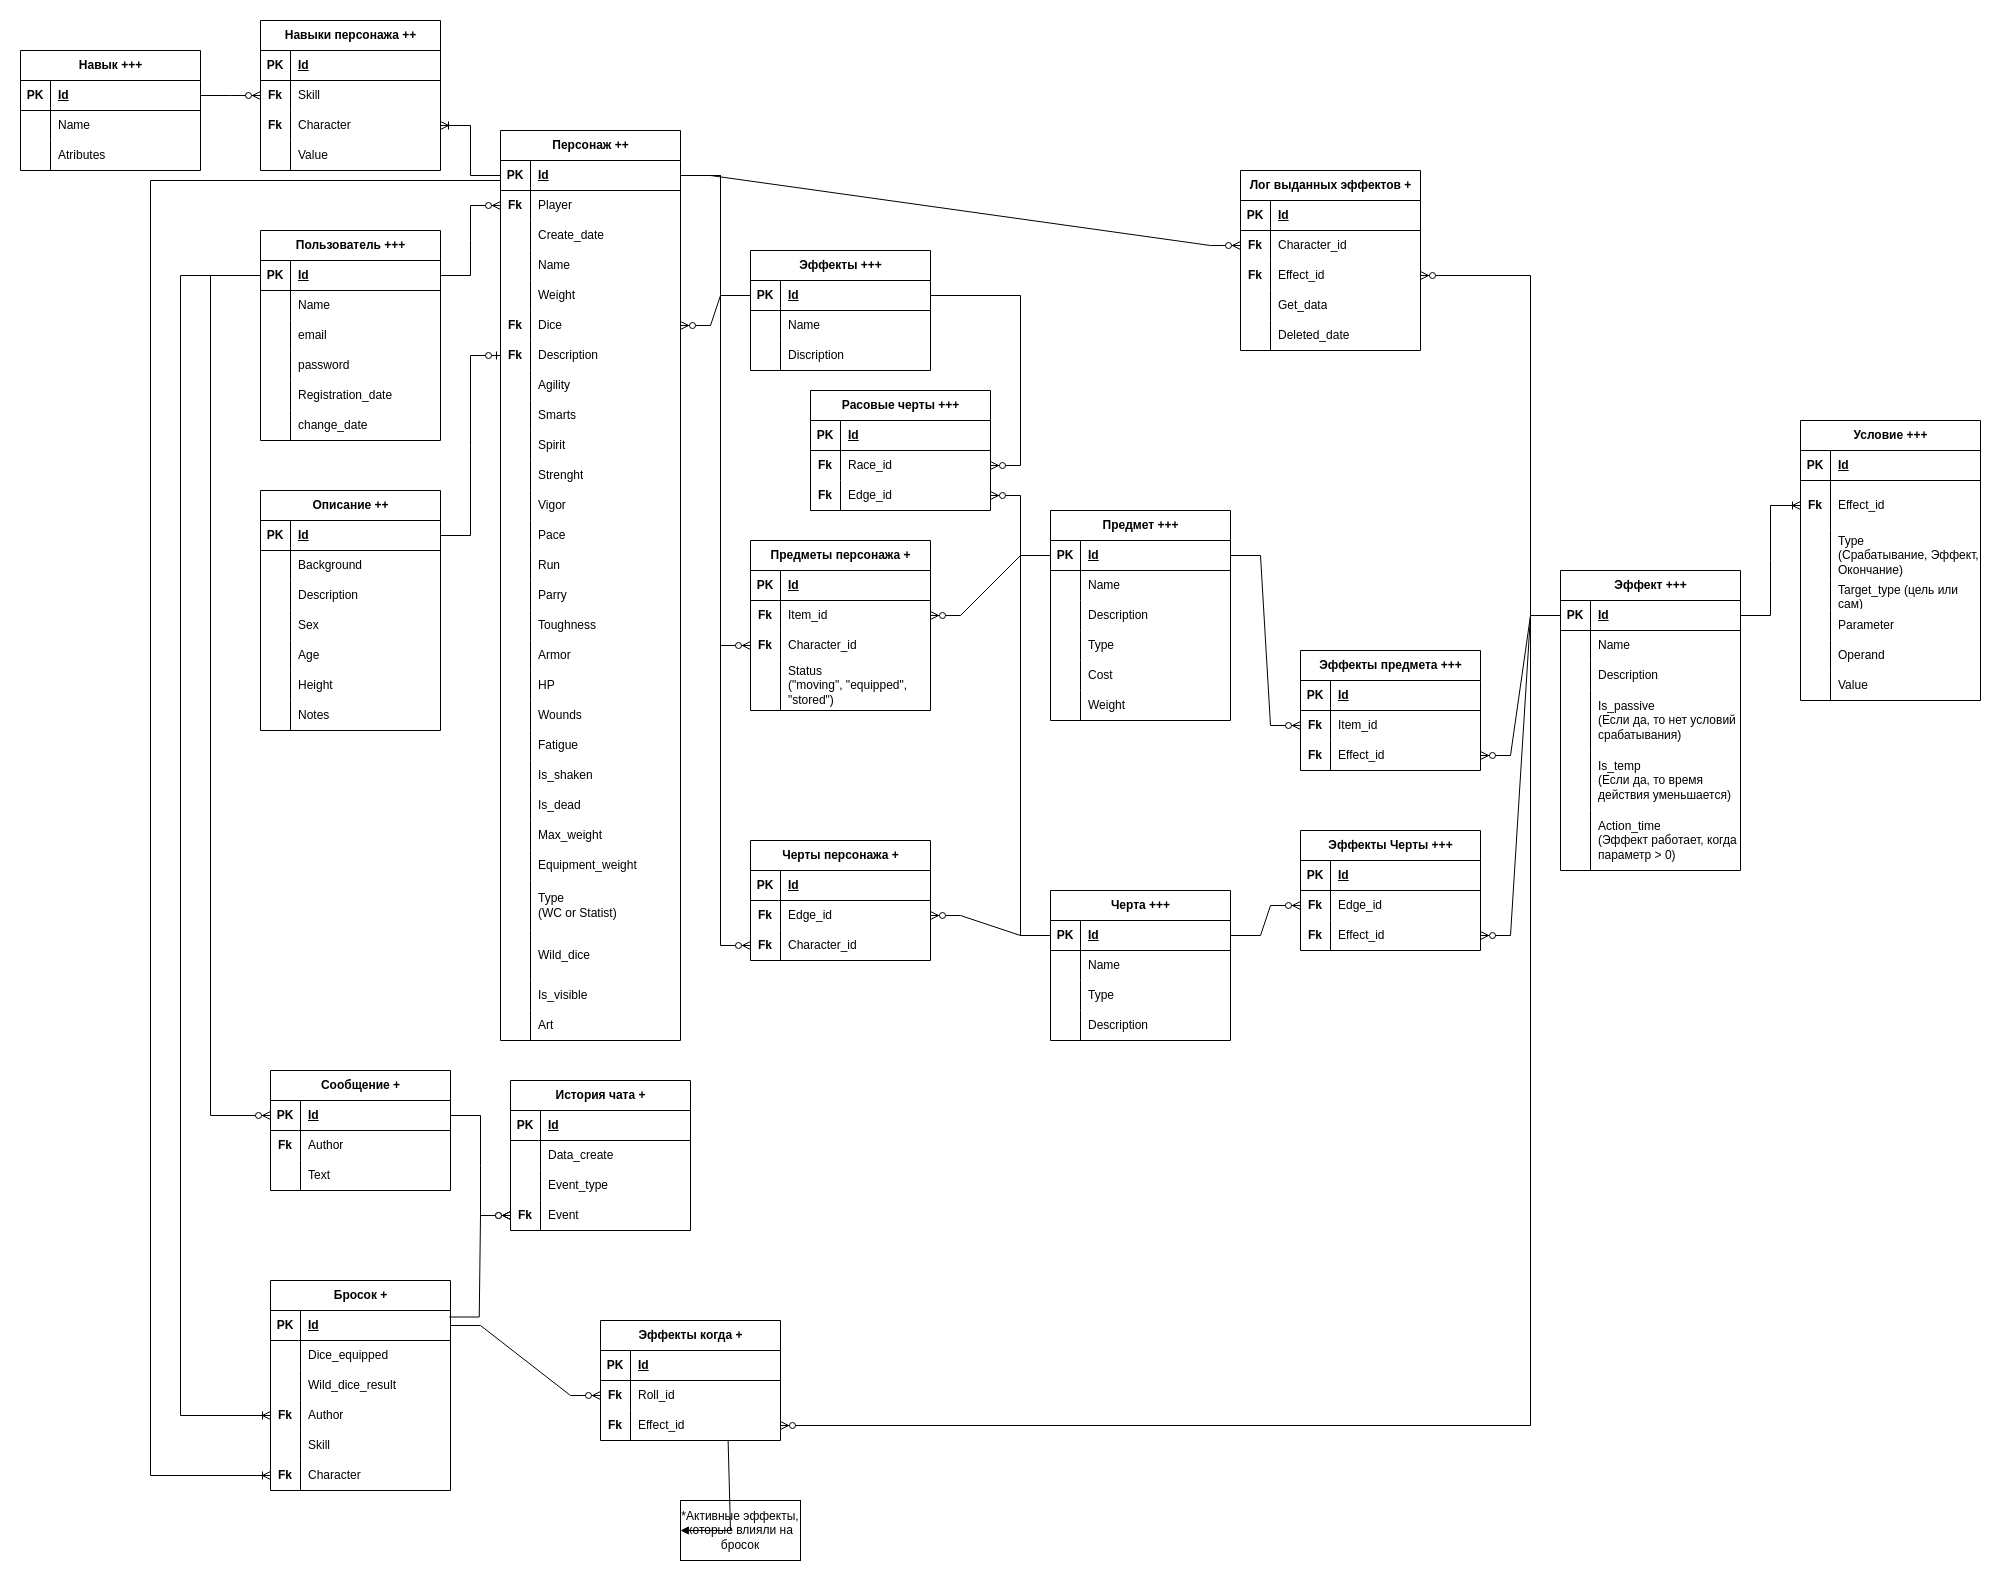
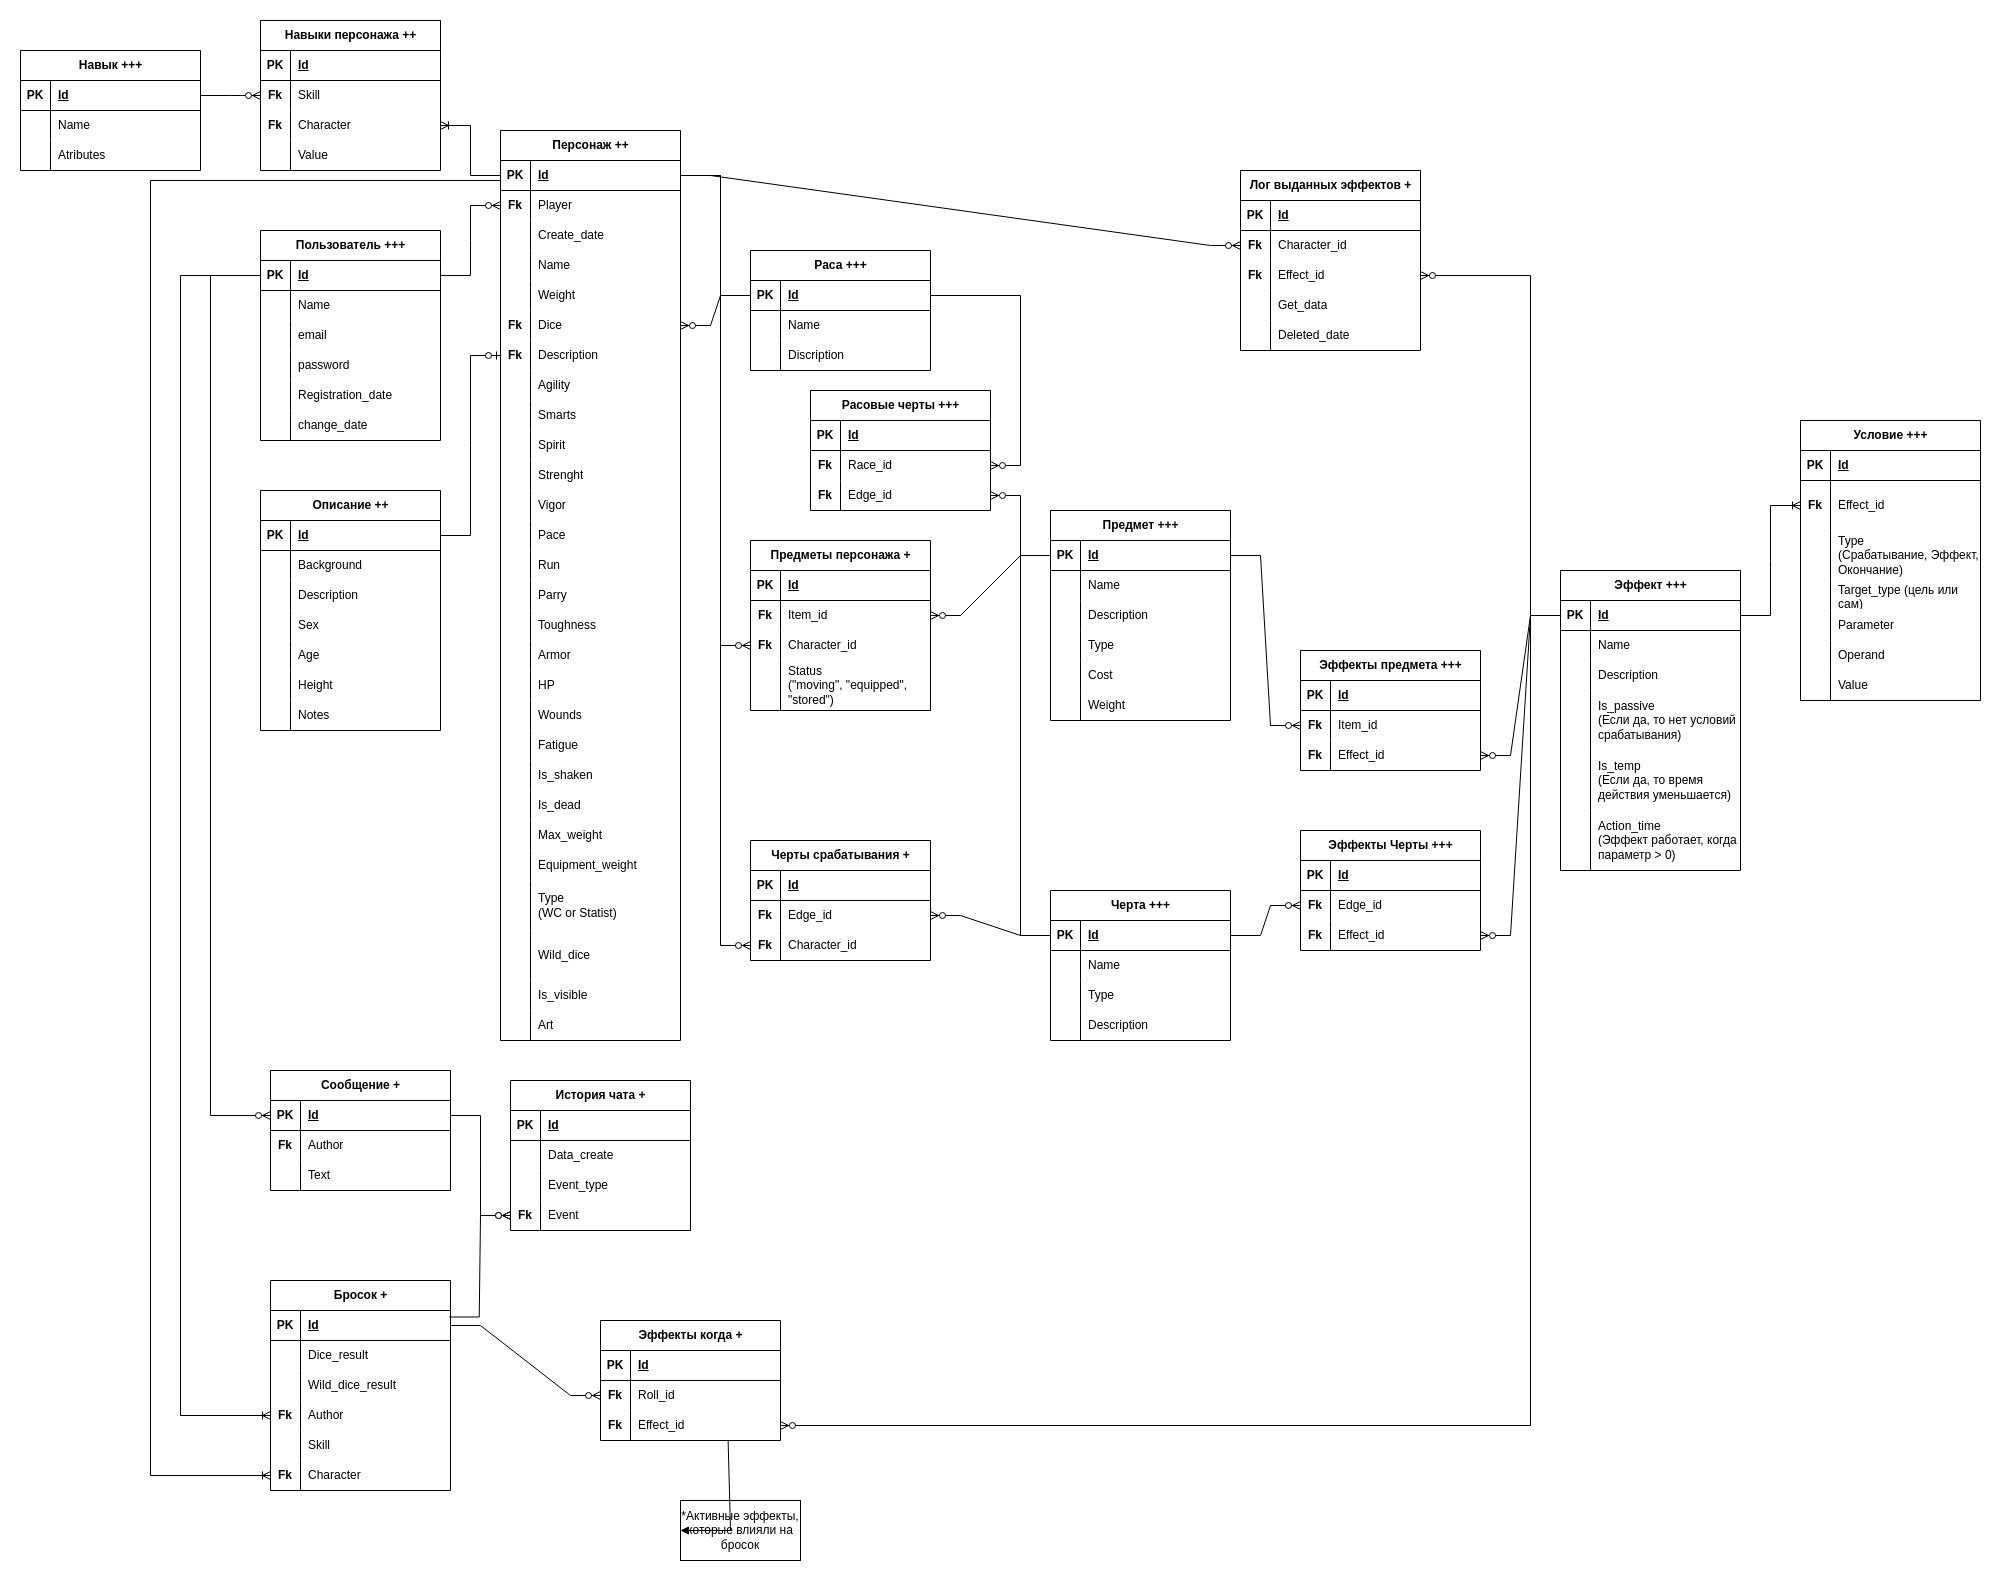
node "Эффекты +++": label "Эффекты +++" -> "Раса +++"
node "Черты персонажа +": label "Черты персонажа +" -> "Черты срабатывания +"
node "Dice_equipped": label "Dice_equipped" -> "Dice_result"
